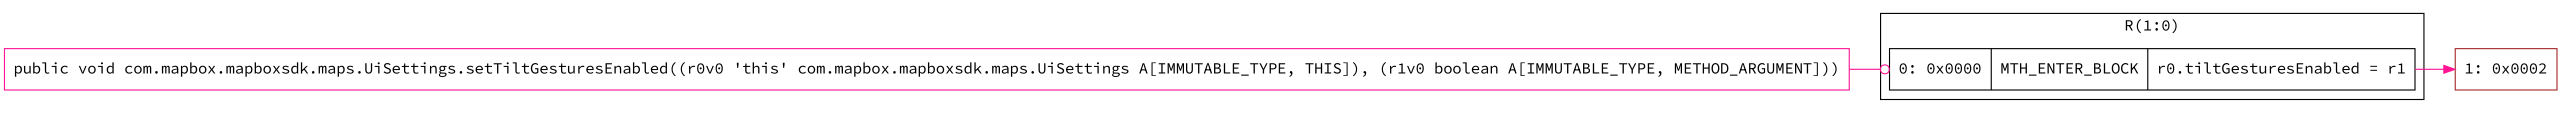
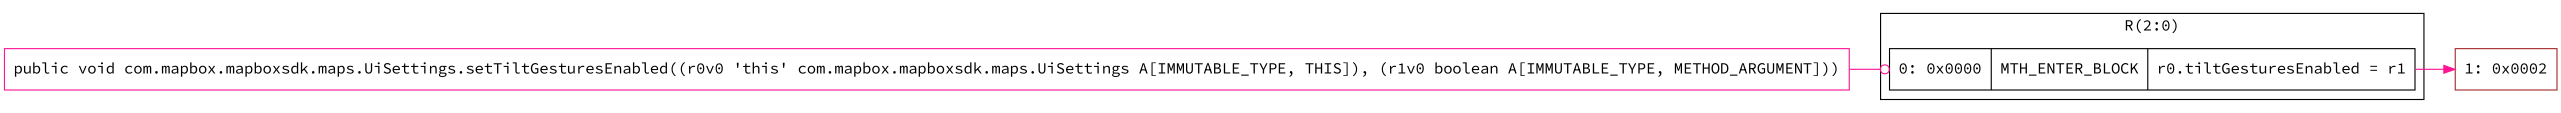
cluster "R(1:0)": label "R(1:0)" -> "R(2:0)"
